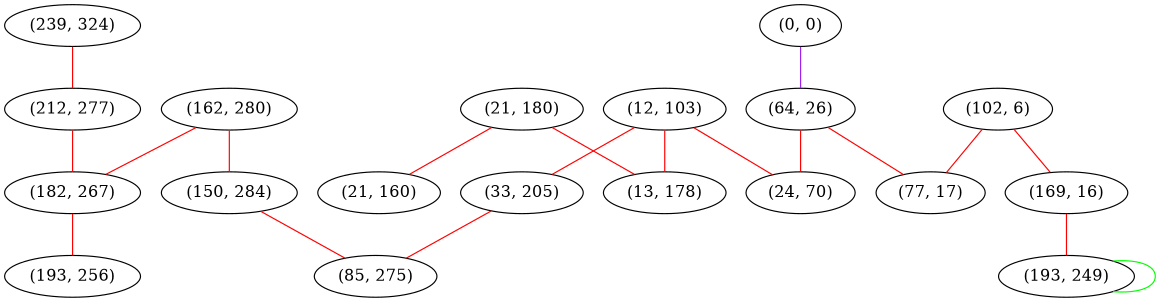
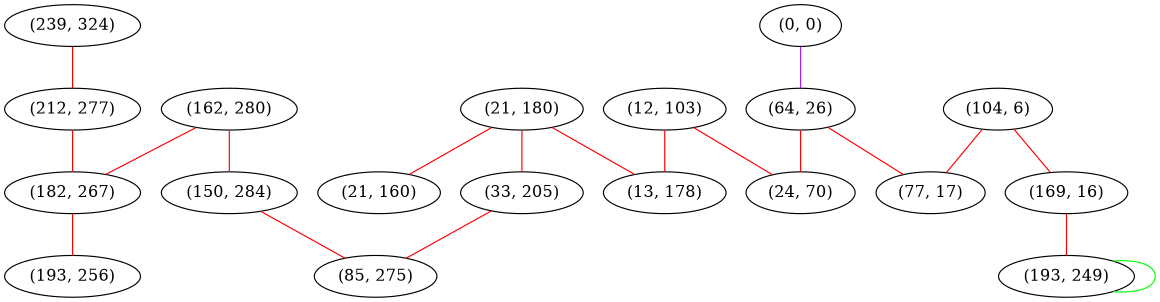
node "(102, 6)": label "(102, 6)" -> "(104, 6)"
edge "(12, 103)" -- "(33, 205)": now "(21, 180)" -- "(33, 205)"
